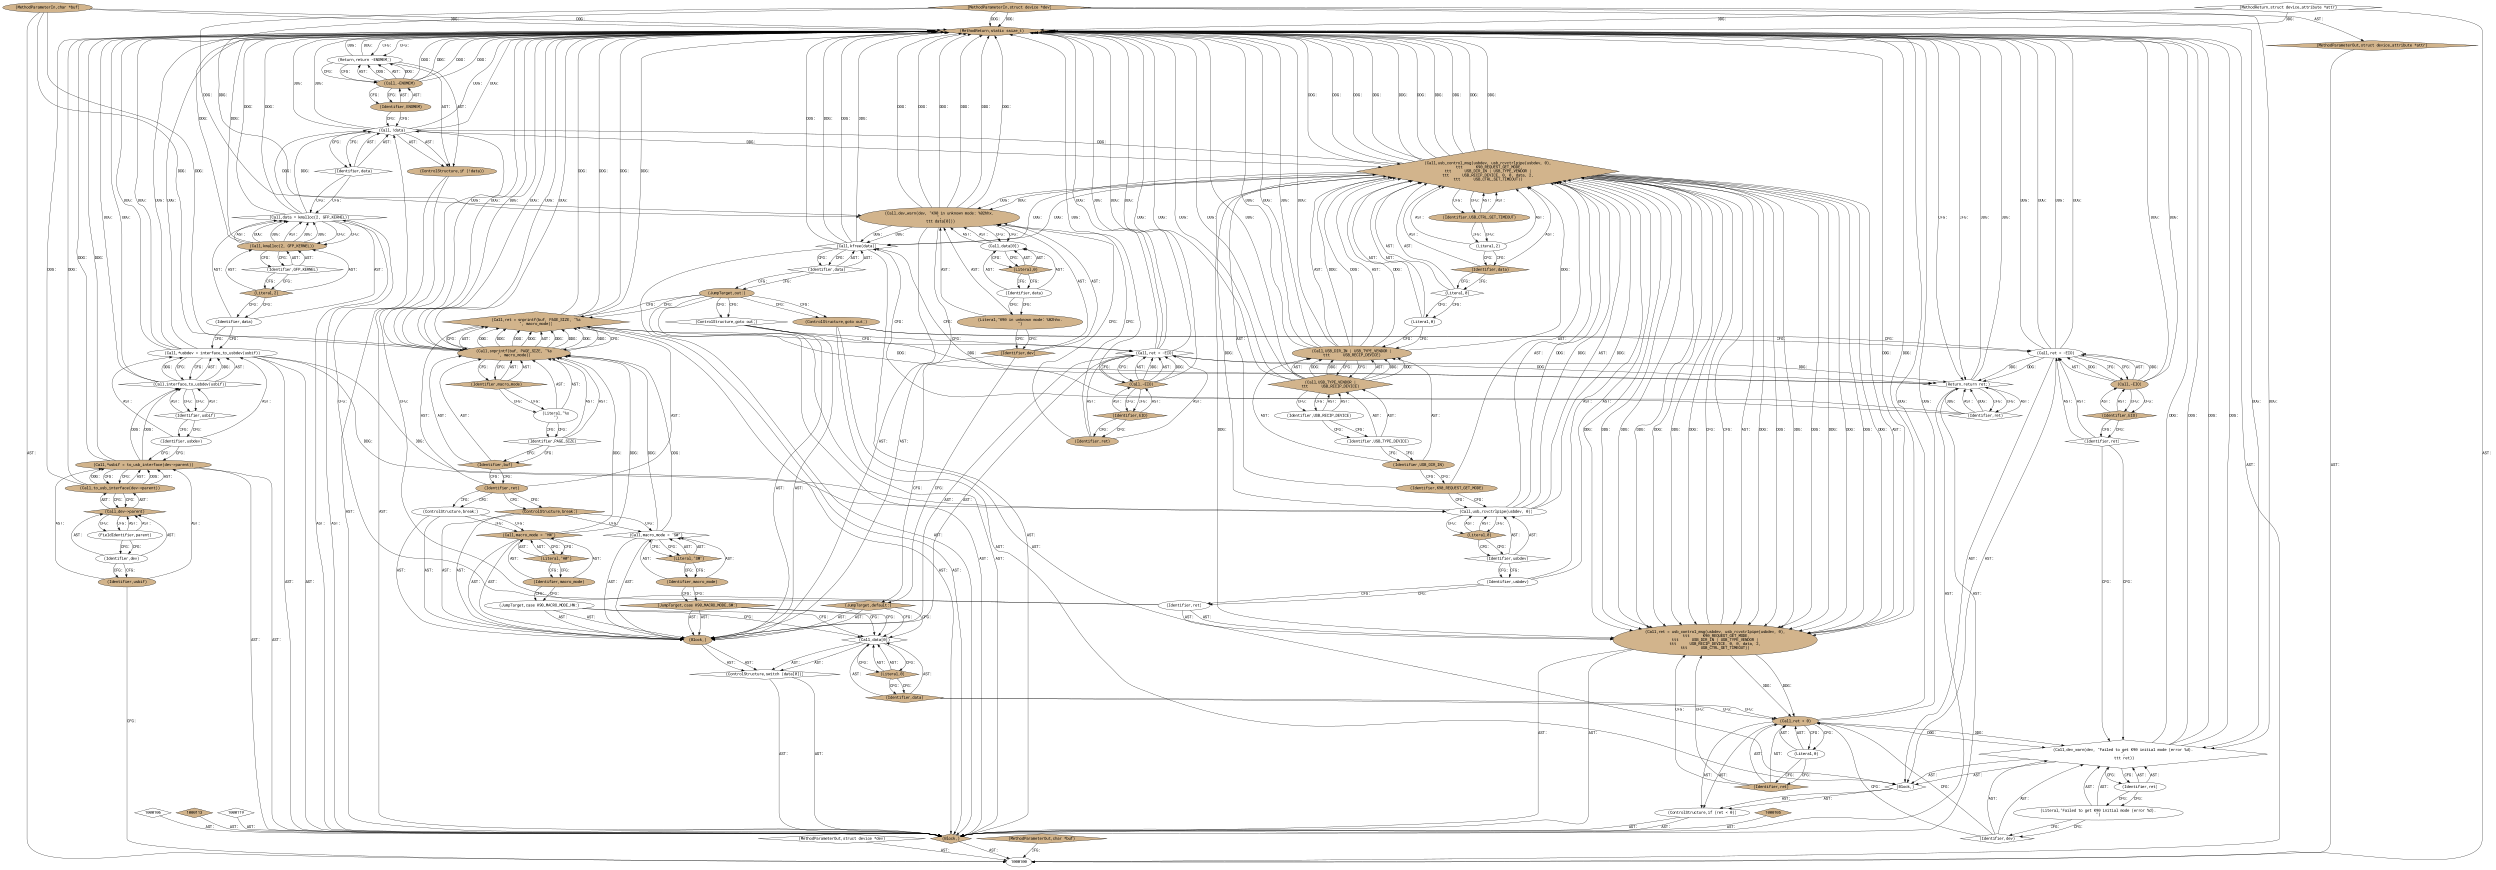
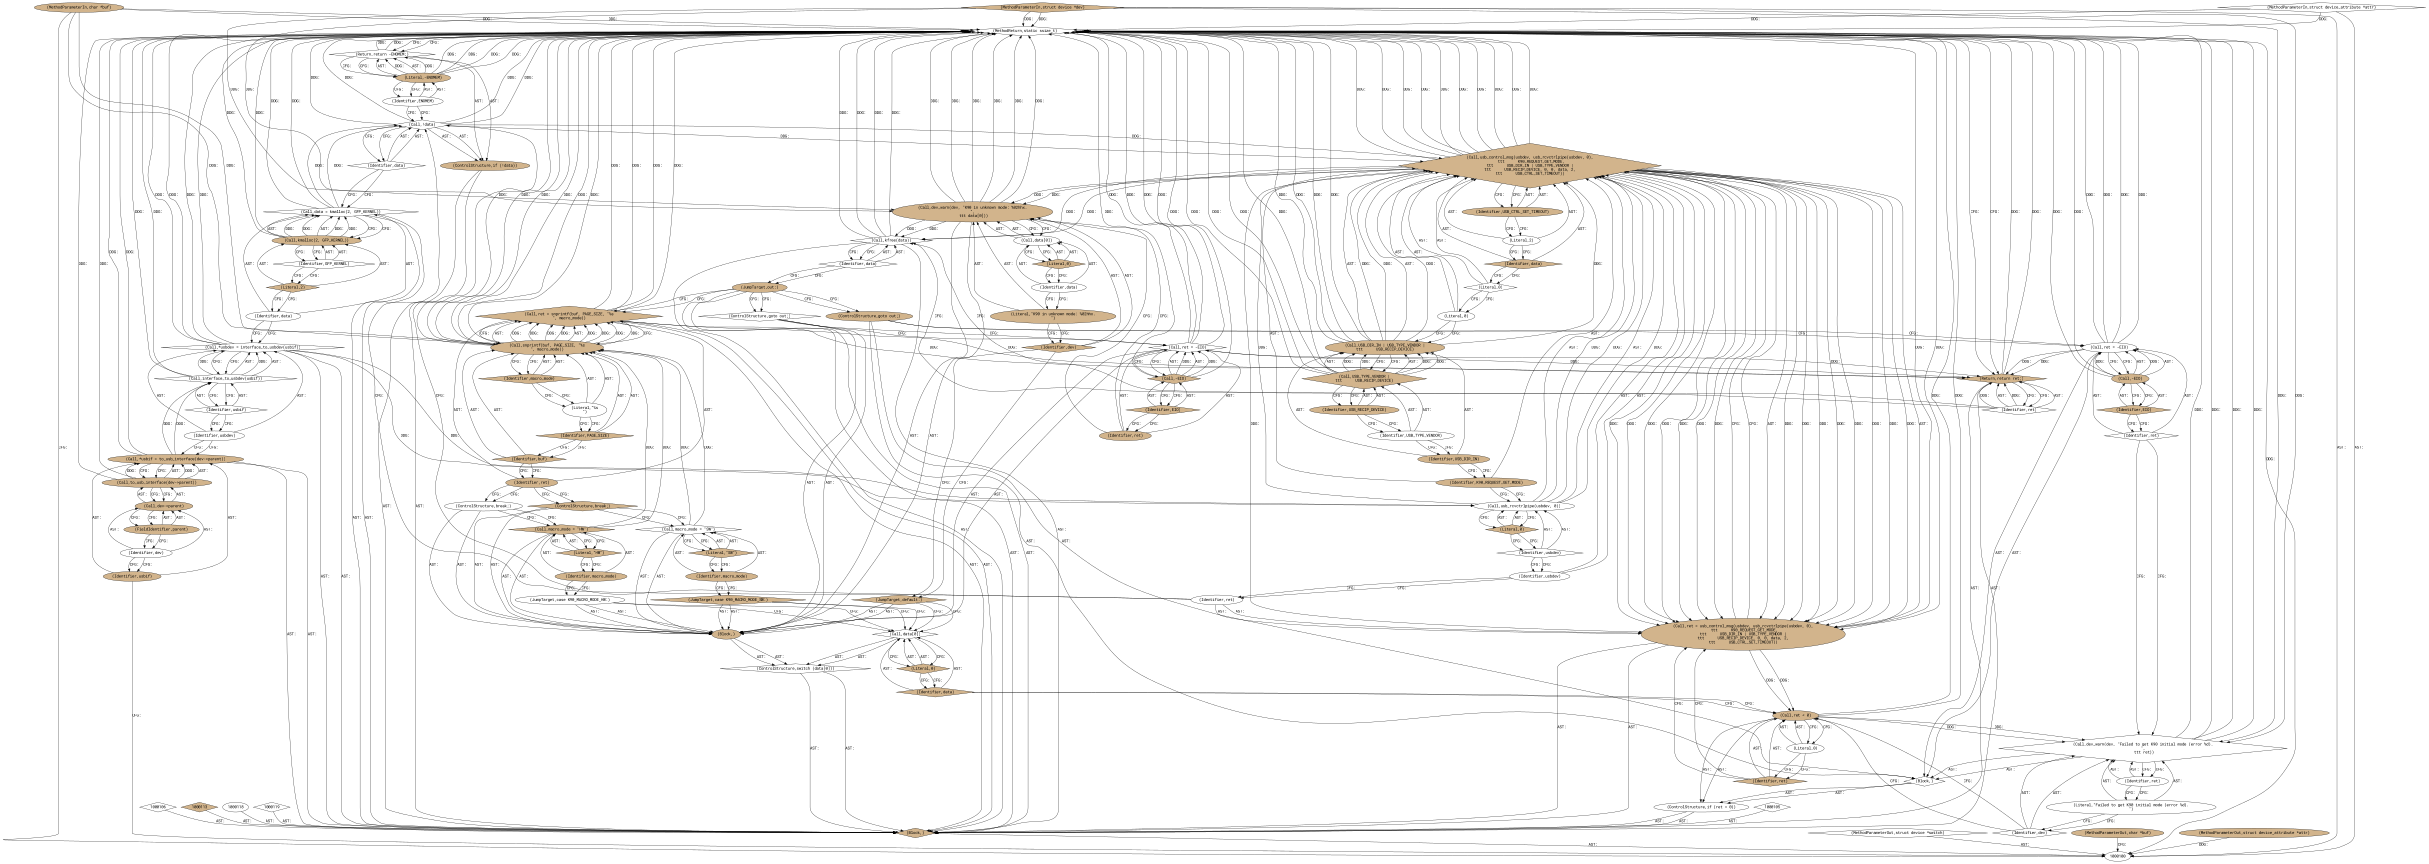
node "(MethodReturn,struct device_attribute *attr)": label "(MethodReturn,struct device_attribute *attr)" -> "(MethodParameterIn,struct device_attribute *attr)"
edge "(MethodParameterIn,struct device *dev)" -> "(MethodParameterOut,struct device_attribute *attr)": now "(MethodParameterIn,struct device *dev)" -> "1000100"
node "(MethodReturn,static ssize_t)": fillcolor tan -> white
node "(MethodParameterOut,struct device_attribute *attr)": shape diamond -> ellipse
node "(Return,return -ENOMEM;)": shape ellipse -> diamond
node "(Call,-ENOMEM)": label "(Call,-ENOMEM)" -> "(Literal,-ENOMEM)"
node "(Identifier,ENOMEM)": fillcolor tan -> white
node "(Call,*usbdev = interface_to_usbdev(usbif))": shape ellipse -> diamond
node "(Return,return ret;)": fillcolor white -> tan
node "(Identifier,USB_RECIP_DEVICE)": fillcolor white -> tan
node "(Identifier,PAGE_SIZE)": fillcolor white -> tan
node "(Identifier,USB_TYPE_DEVICE)": label "(Identifier,USB_TYPE_DEVICE)" -> "(Identifier,USB_TYPE_VENDOR)"
edge "(MethodParameterIn,char *buf)" -> "1000100": label "AST: " -> "CFG: "
edge "(MethodReturn,static ssize_t)" -> "1000100": label "AST: " -> "DDG: "
edge "(MethodParameterOut,struct device_attribute *attr)" -> "1000100": label "AST: " -> "DDG: "
node "(Call,dev->parent)": shape diamond -> ellipse
node "(FieldIdentifier,parent)": fillcolor white -> tan
node "1000118": added
node "1000105": fillcolor tan -> white
node "(MethodParameterOut,struct device *dev)": label "(MethodParameterOut,struct device *dev)" -> "(MethodParameterOut,struct device *switch)"
node "(MethodParameterOut,char *buf)": shape diamond -> ellipse
